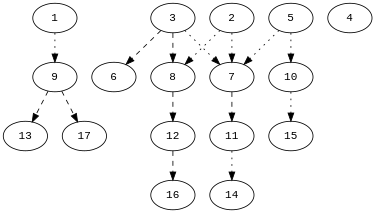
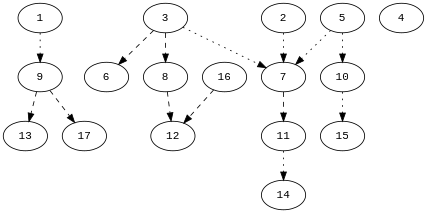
edge "2" -> "8": removed
edge "12" -> "16": reversed
